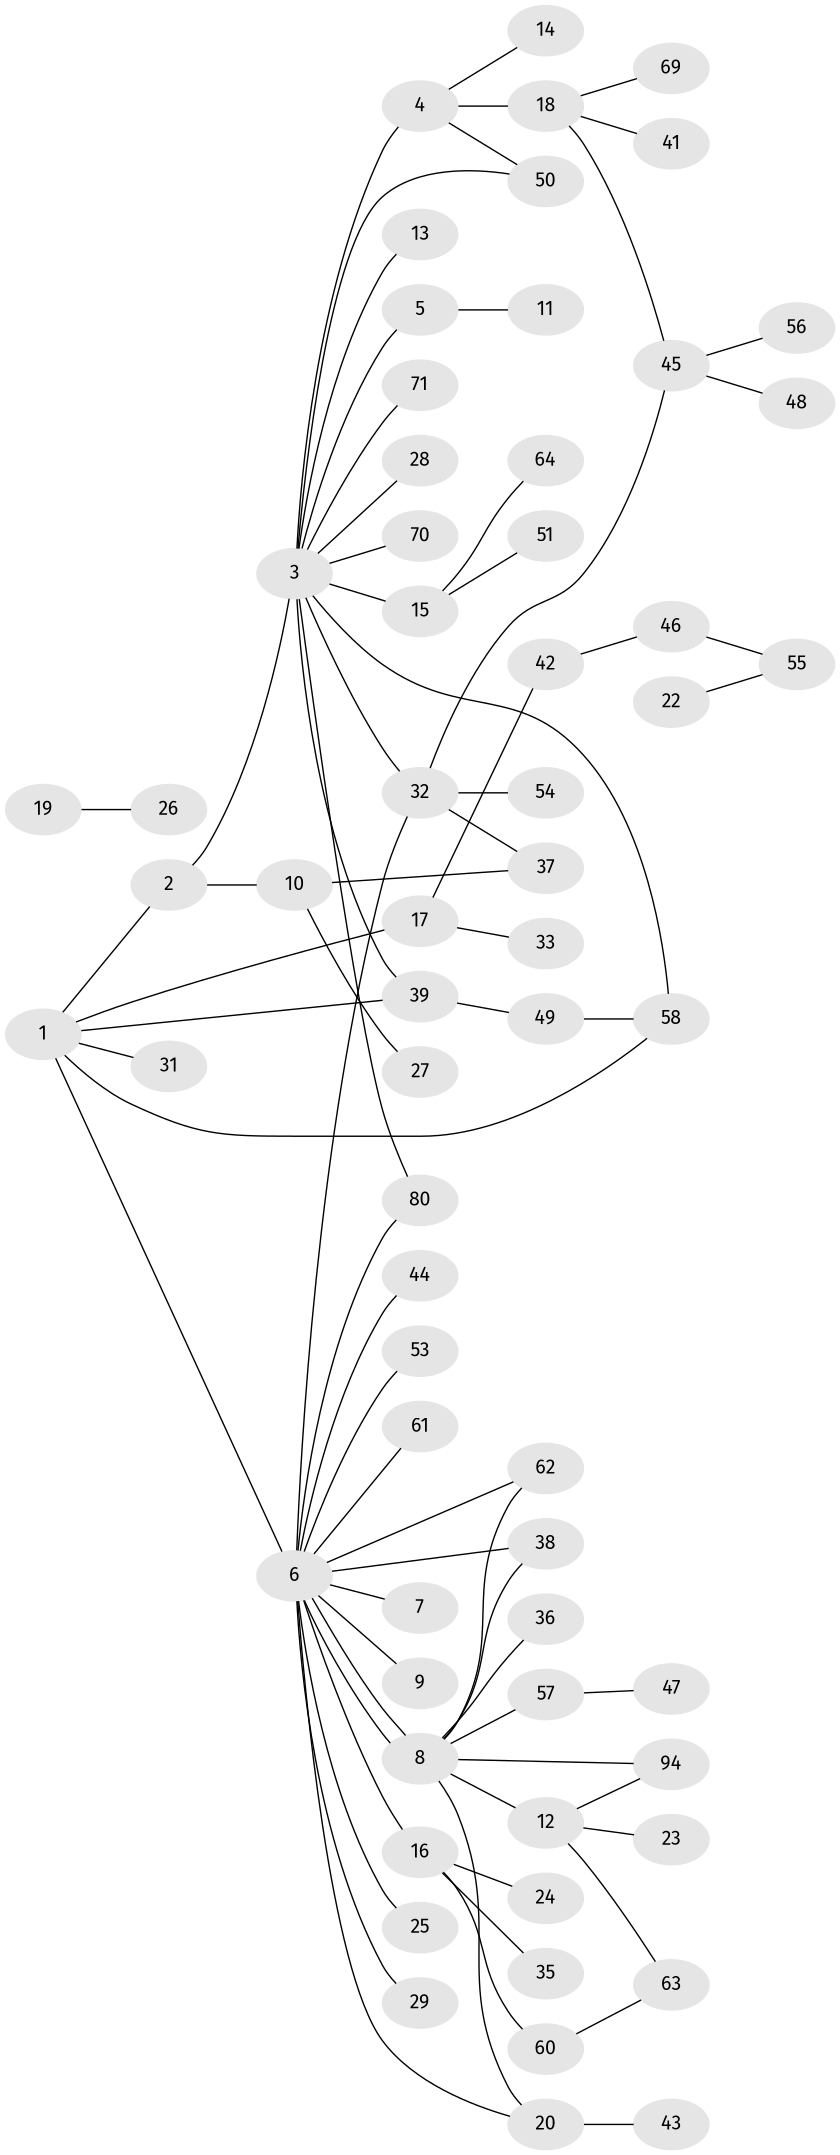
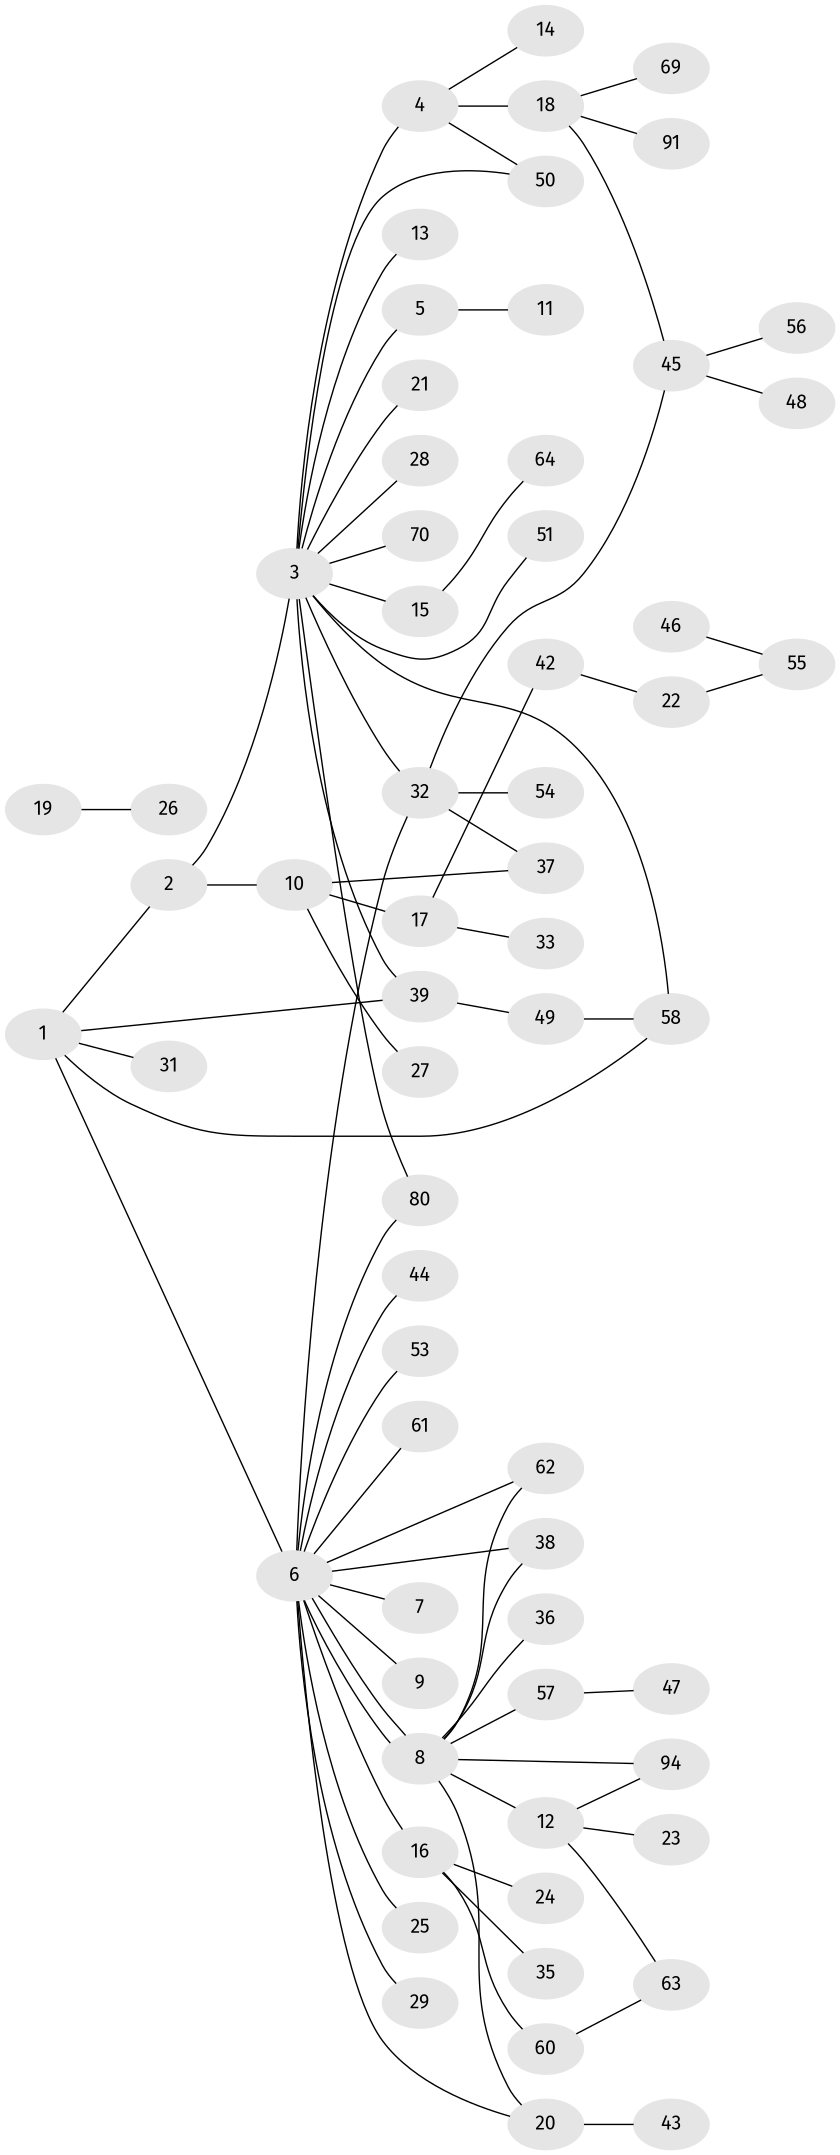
node "41": label "41" -> "91"
node "71": label "71" -> "21"
edge "51" -- "15": now "51" -- "3"
edge "46" -- "42": now "22" -- "42"
edge "17" -- "1": now "17" -- "10"
